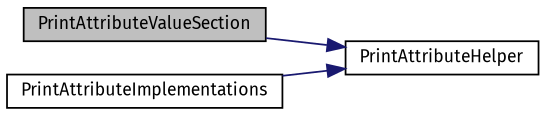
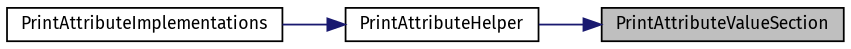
edge "PrintAttributeValueSection" -> "PrintAttributeHelper": reversed
